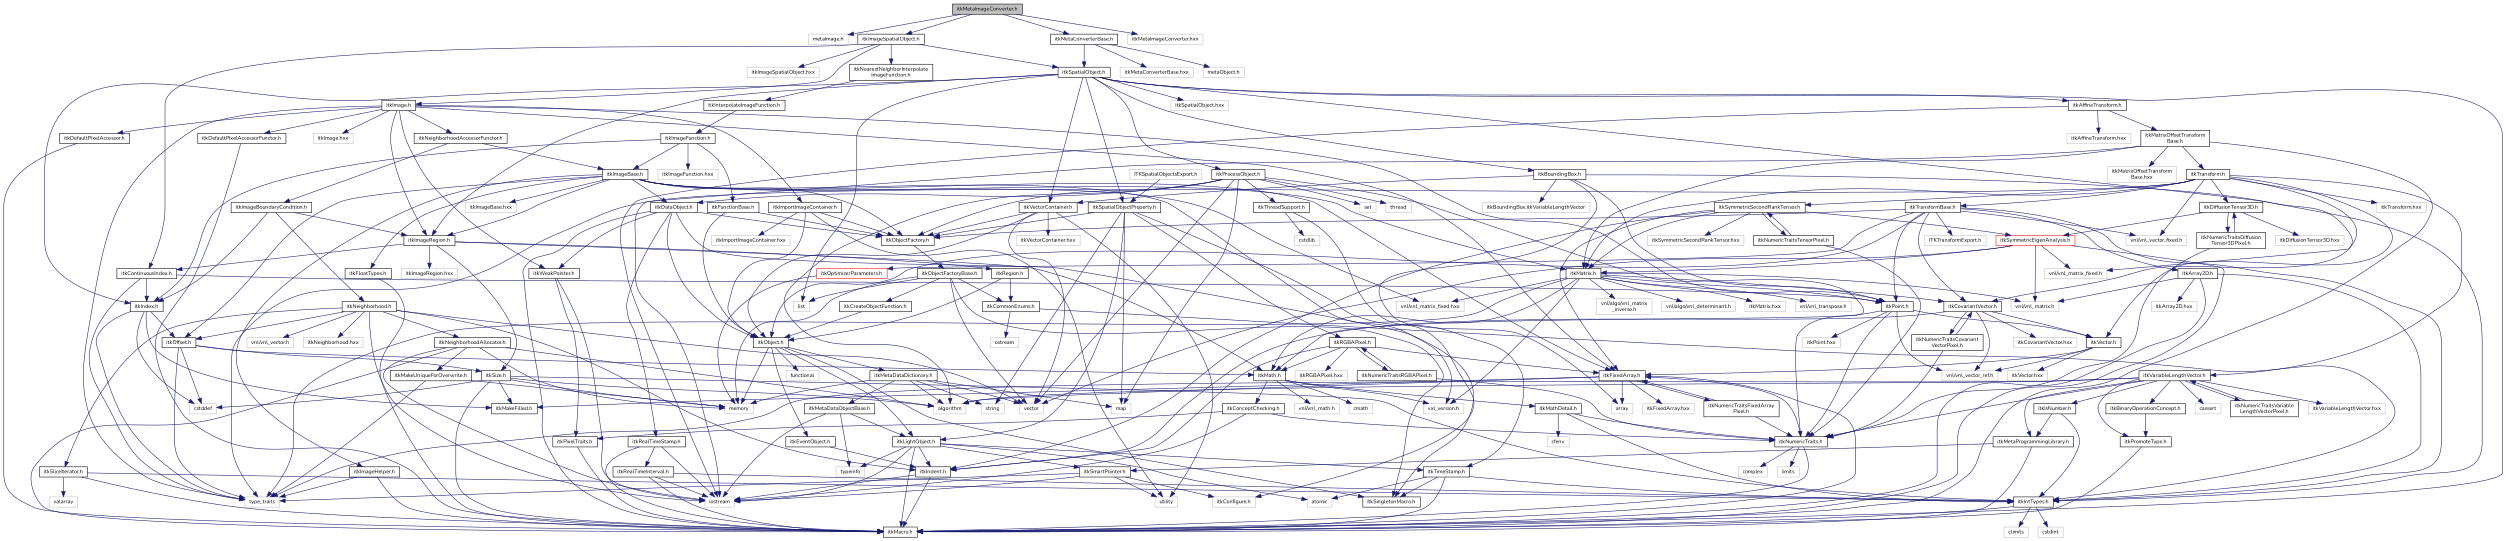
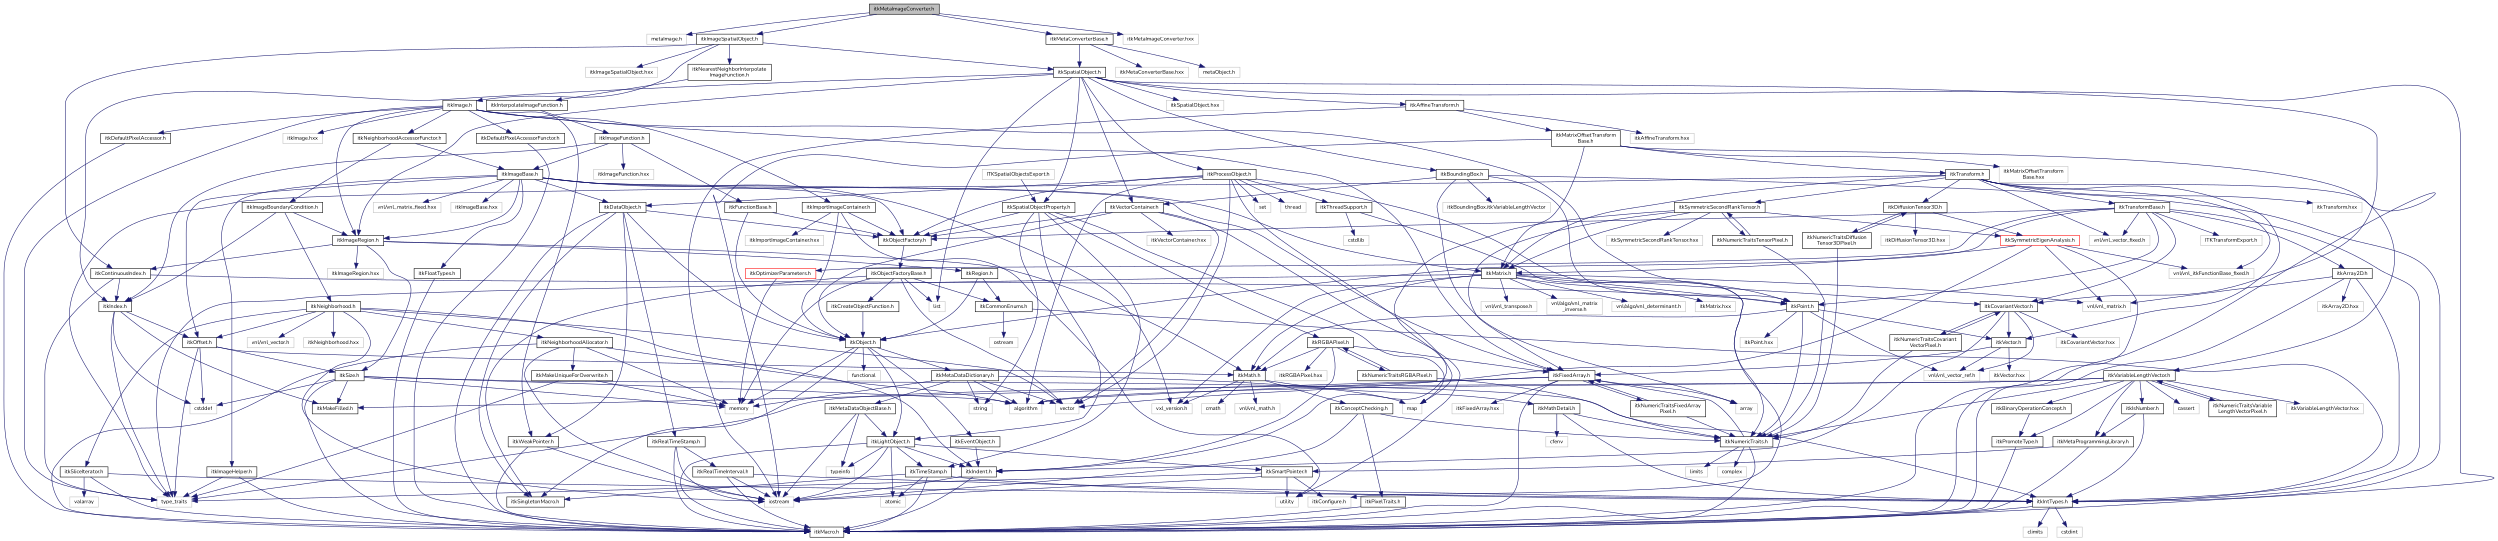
node "vnl/vnl_matrix_fixed.h": label "vnl/vnl_matrix_fixed.h" -> "vnl/vnl_itkFunctionBase_fixed.h"
edge "itkMatrix.h" -> "vnl/vnl_matrix_fixed.hxx": removed
edge "itkWeakPointer.h" -> "itkPixelTraits.h": now "itkWeakPointer.h" -> "itkMacro.h"
